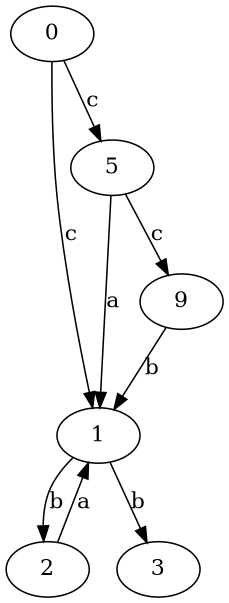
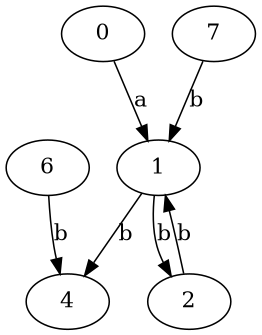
node "6": added
node "5": removed
edge "0" -> "1": label "c" -> "a"
node "9": label "9" -> "7"
edge "2" -> "1": label "a" -> "b"
node "3": label "3" -> "4"
